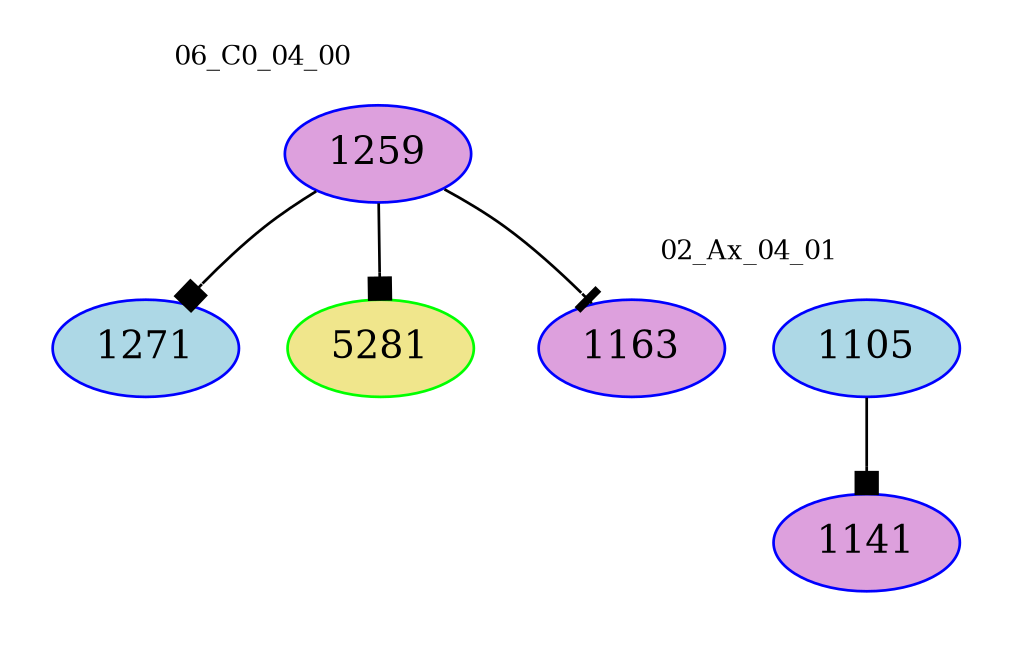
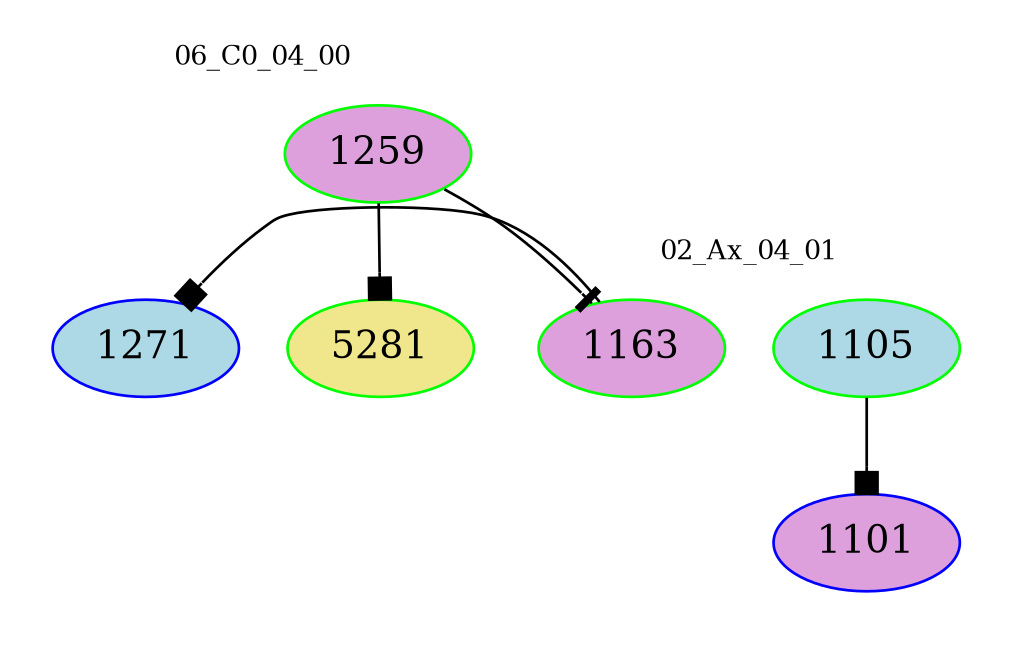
node "1259": color blue -> green
edge "1259" -> "1271": now "1163" -> "1271"
node "1163": color blue -> green
node "1105": color blue -> green
node "1141": label "1141" -> "1101"
